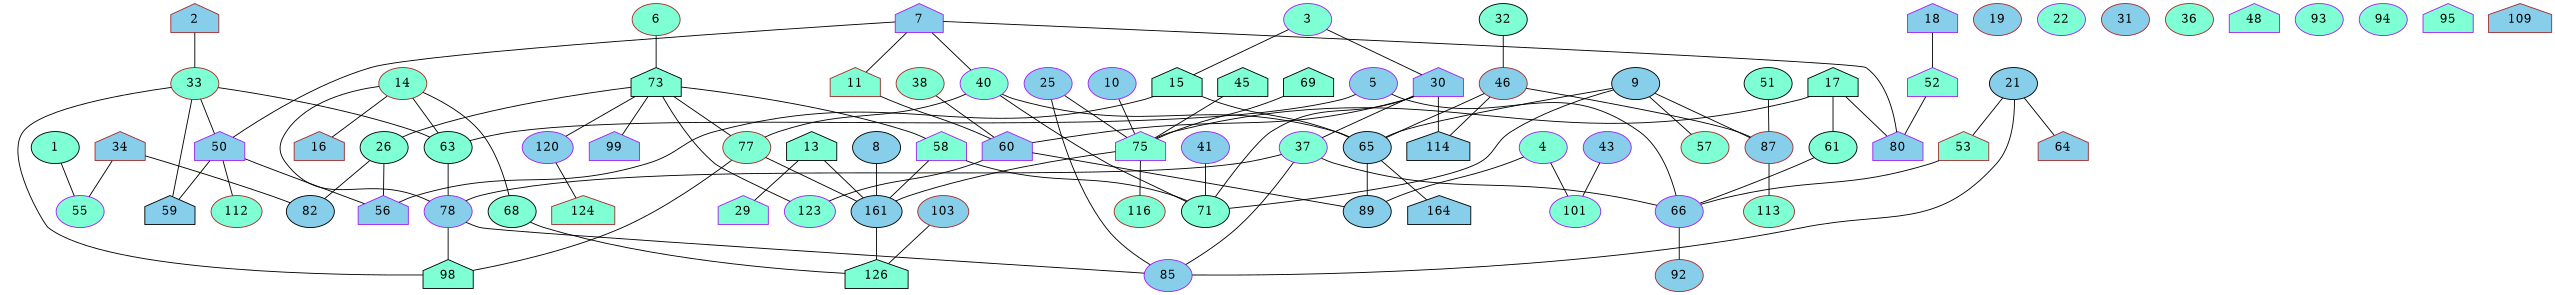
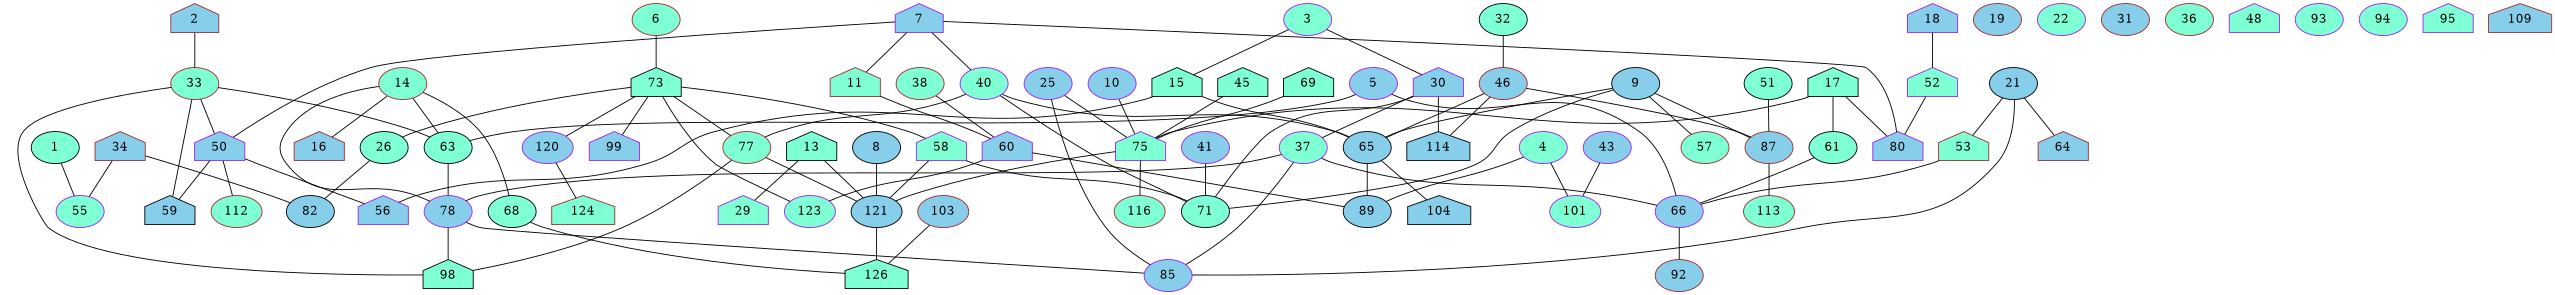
edge "30" -- "60": removed
edge "26" -- "56": removed
node "161": label "161" -> "121"
node "164": label "164" -> "104"
